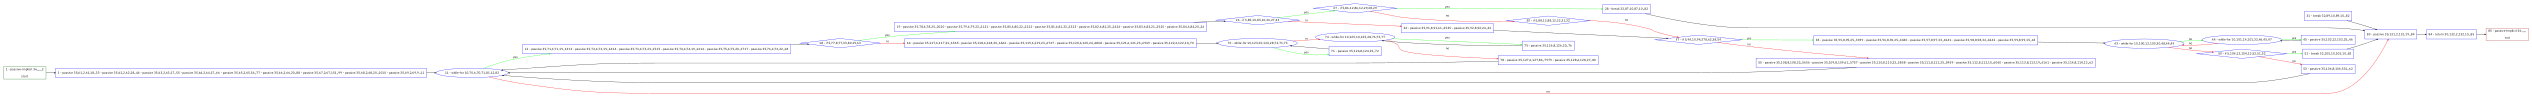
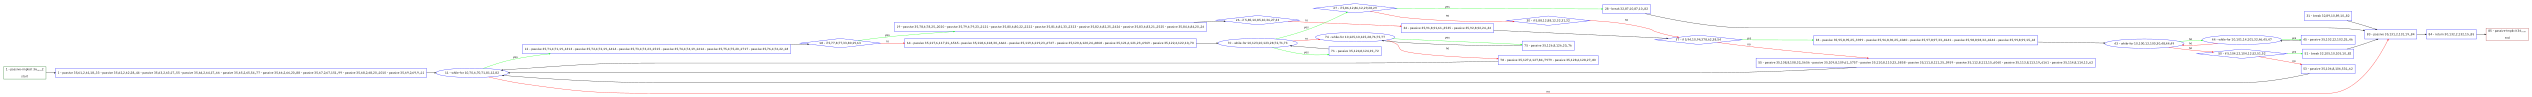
edge "26 - if 5,85,10,85,10,36,27,33" -> "27 - if 5,86,12,86,12,29,28,29": now "70 - while-for 10,123,10,123,28,72,71,73" -> "27 - if 5,86,12,86,12,29,28,29"
